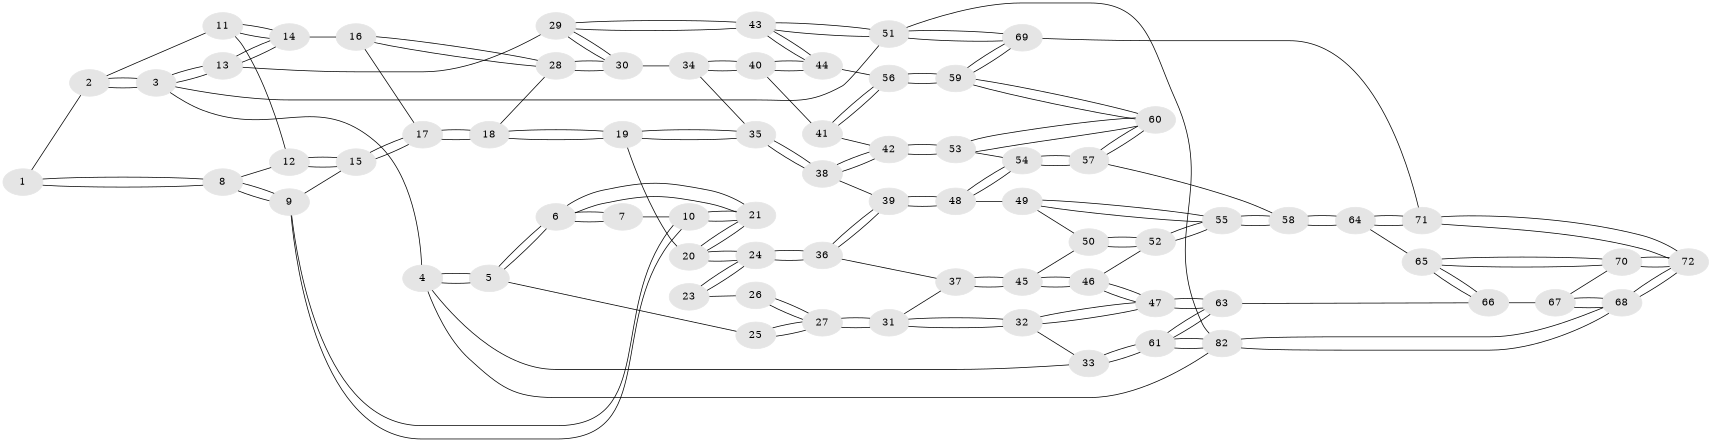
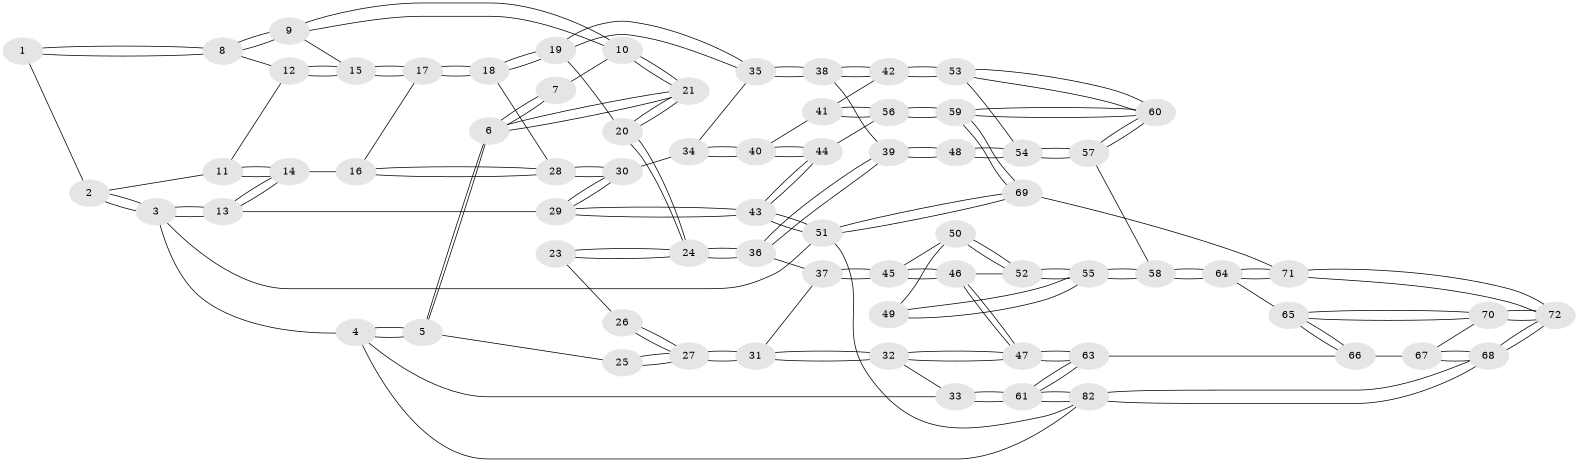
edge "48" -- "49": removed
